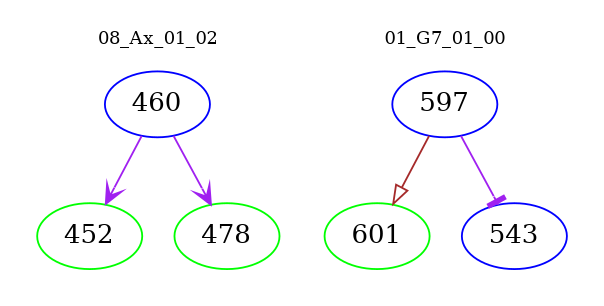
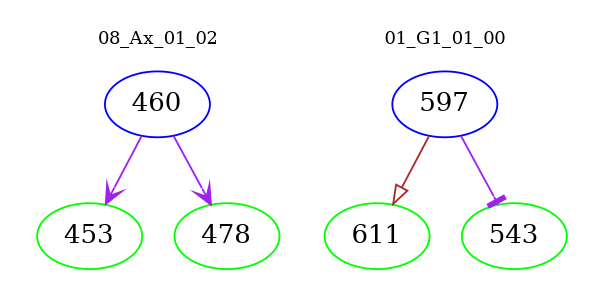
cluster "01_G7_01_00": label "01_G7_01_00" -> "01_G1_01_00"
node "452": label "452" -> "453"
node "601": label "601" -> "611"
node "543": color blue -> green
